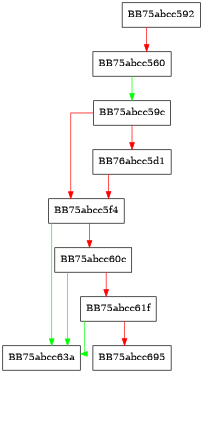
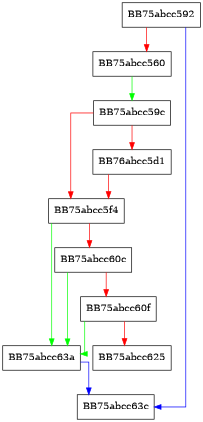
node "BB75abcc61f": label "BB75abcc61f" -> "BB75abcc60f"
node "BB75abcc695": label "BB75abcc695" -> "BB75abcc625"
node "BB75abcc63c": added
